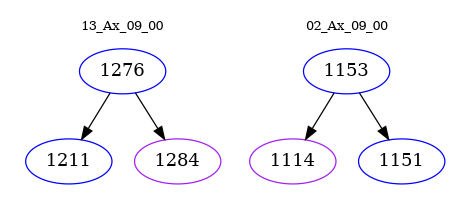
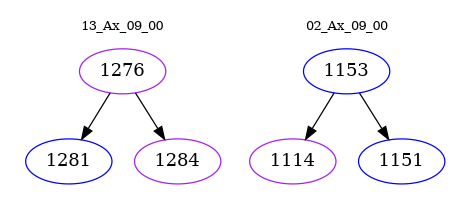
node "1276": color blue -> purple
node "1211": label "1211" -> "1281"
